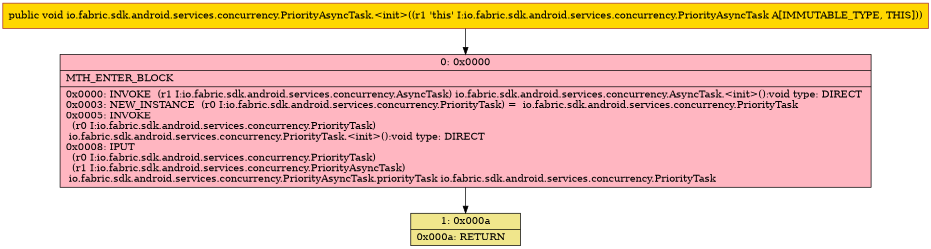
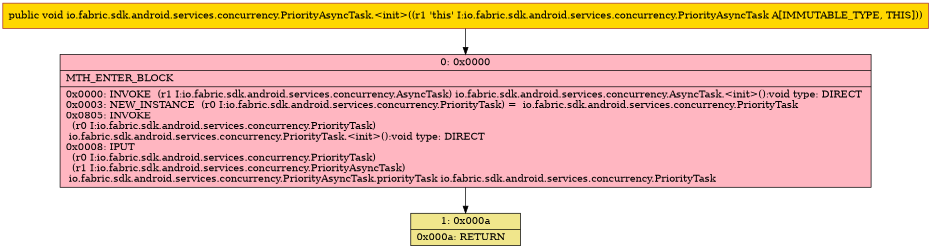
node "0: 0x0000": text "0x0005: INVOKE" -> "0x0805: INVOKE"
